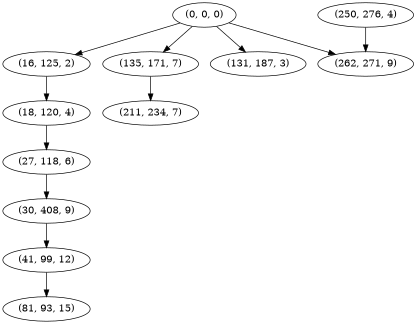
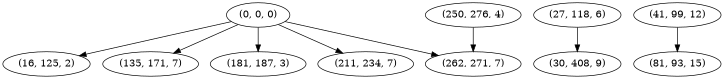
node "(131, 187, 3)": label "(131, 187, 3)" -> "(181, 187, 3)"
node "(262, 271, 9)": label "(262, 271, 9)" -> "(262, 271, 7)"
edge "(135, 171, 7)" -> "(211, 234, 7)": now "(0, 0, 0)" -> "(211, 234, 7)"
node "(18, 120, 4)": removed
edge "(30, 408, 9)" -> "(41, 99, 12)": removed
